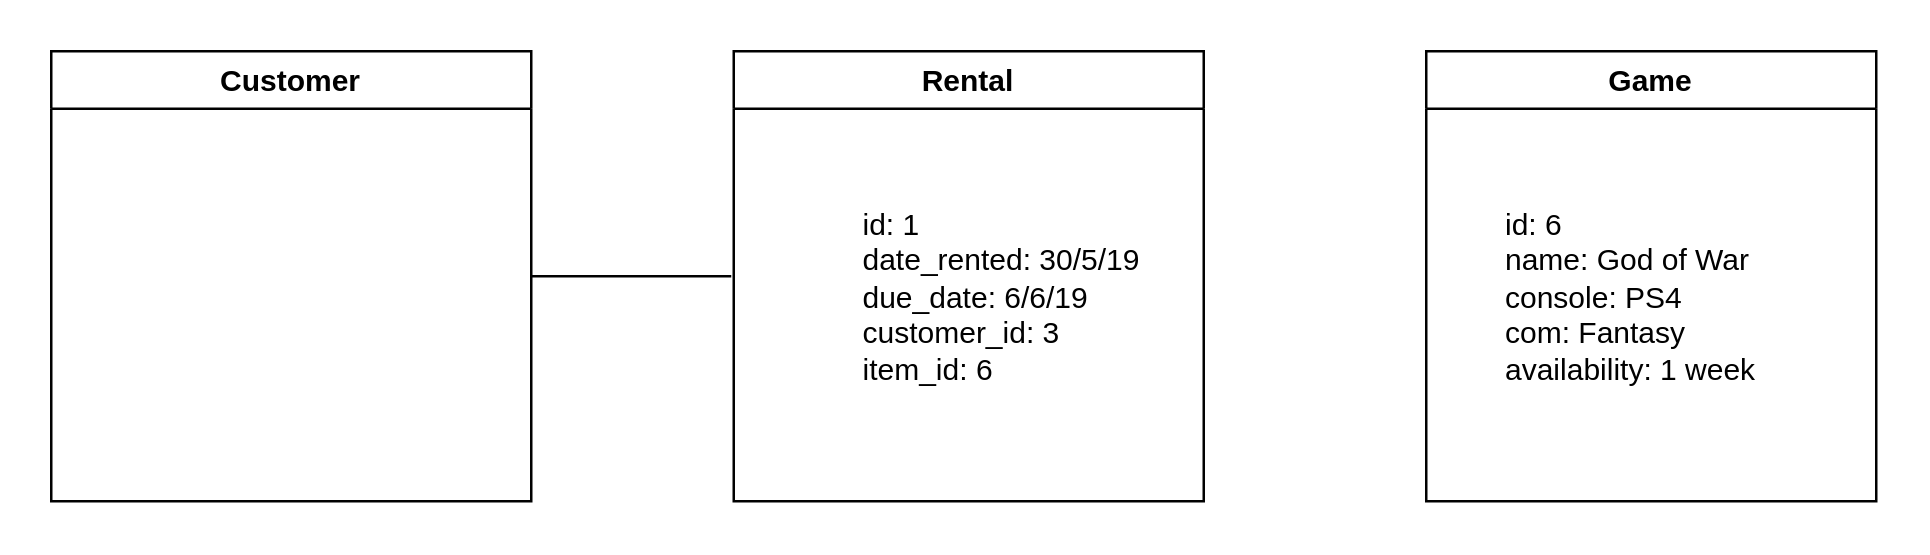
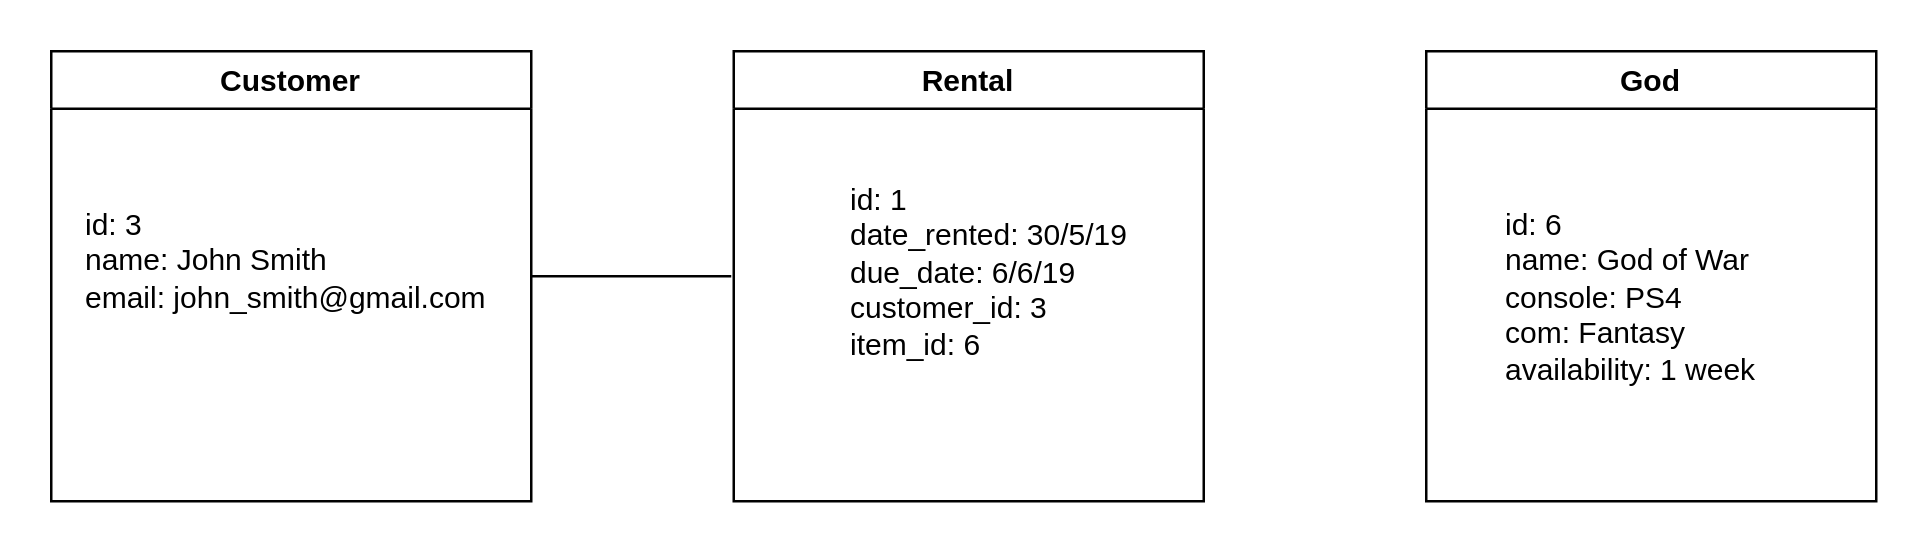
node "Game": label "Game" -> "God"
node "id: 3 name: John Smith email: john_smith@gmail.com": added
node "id: 1 date_rented: 30/5/19 due_date: 6/6/19 customer_id: 3 item_id: 6": moved (1020, 289) -> (1008, 264)
